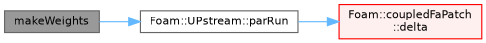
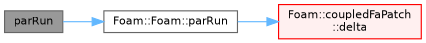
node "makeWeights": label "makeWeights" -> "parRun"
node "Foam::UPstream::parRun": label "Foam::UPstream::parRun" -> "Foam::Foam::parRun"
